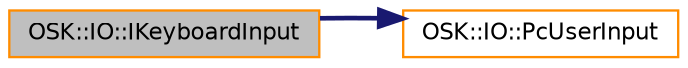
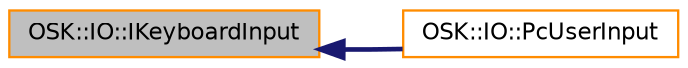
edge "OSK::IO::IKeyboardInput" -> "OSK::IO::PcUserInput": reversed
